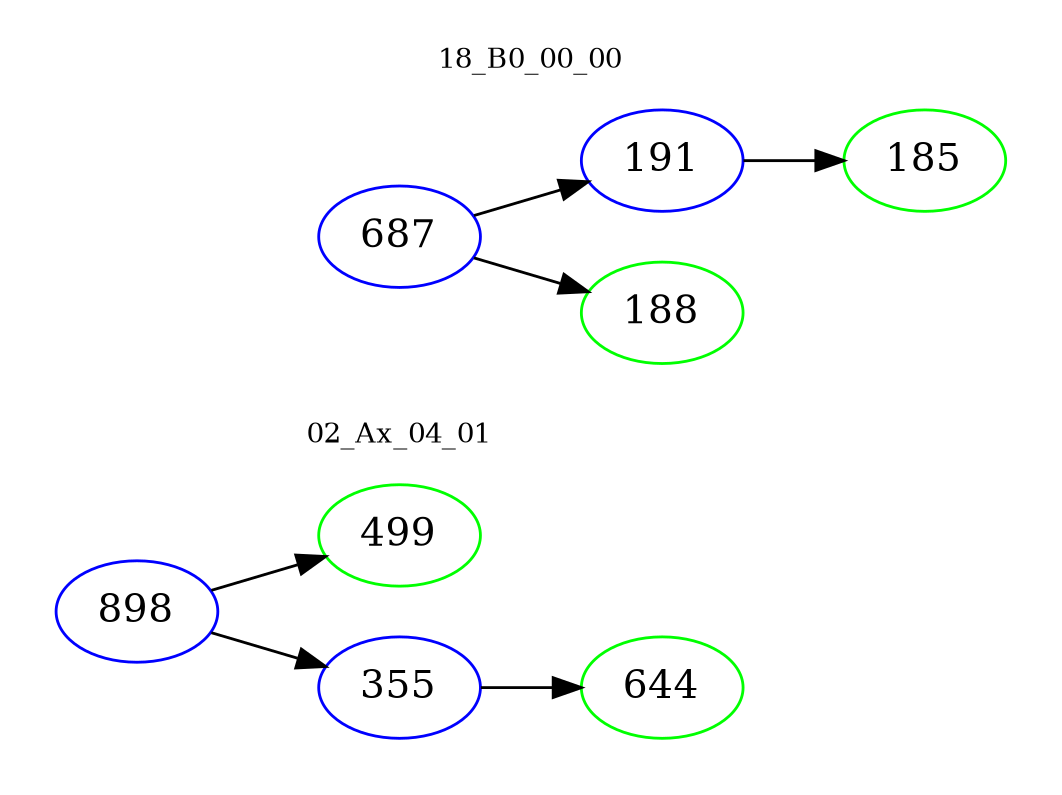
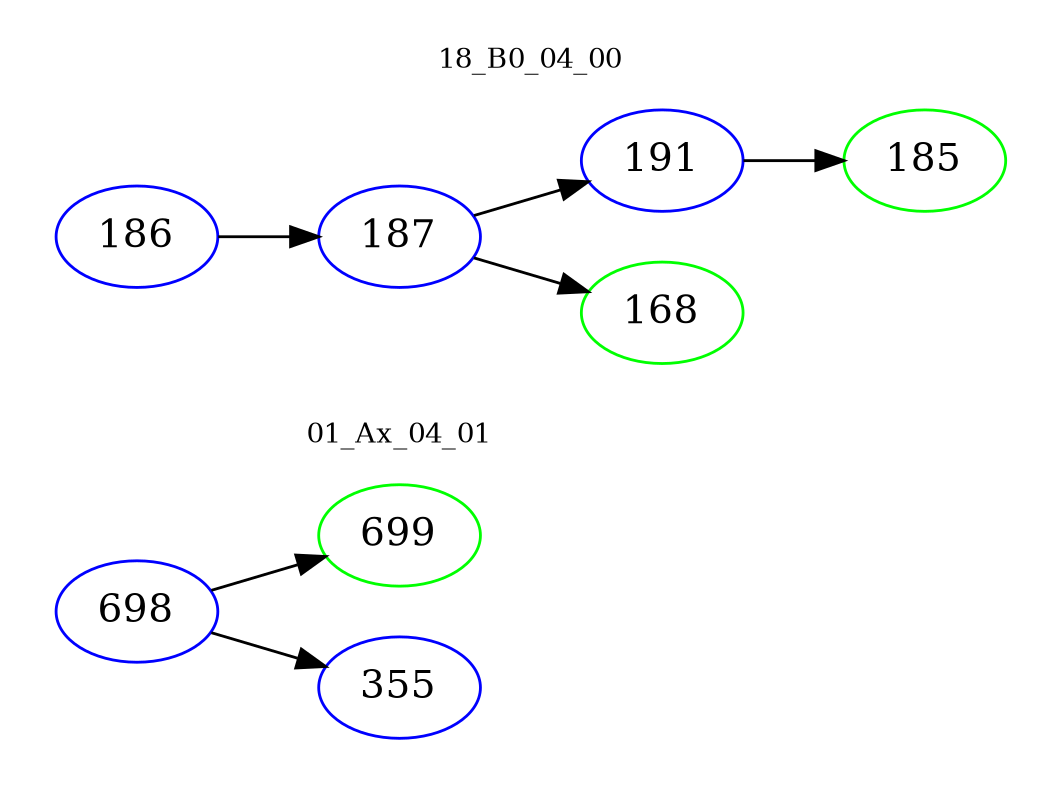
cluster "18_B0_00_00": label "18_B0_00_00" -> "18_B0_04_00"
node "186": added
node "687": label "687" -> "187"
node "188": label "188" -> "168"
cluster "02_Ax_04_01": label "02_Ax_04_01" -> "01_Ax_04_01"
node "499": label "499" -> "699"
node "898": label "898" -> "698"
node "644": removed
